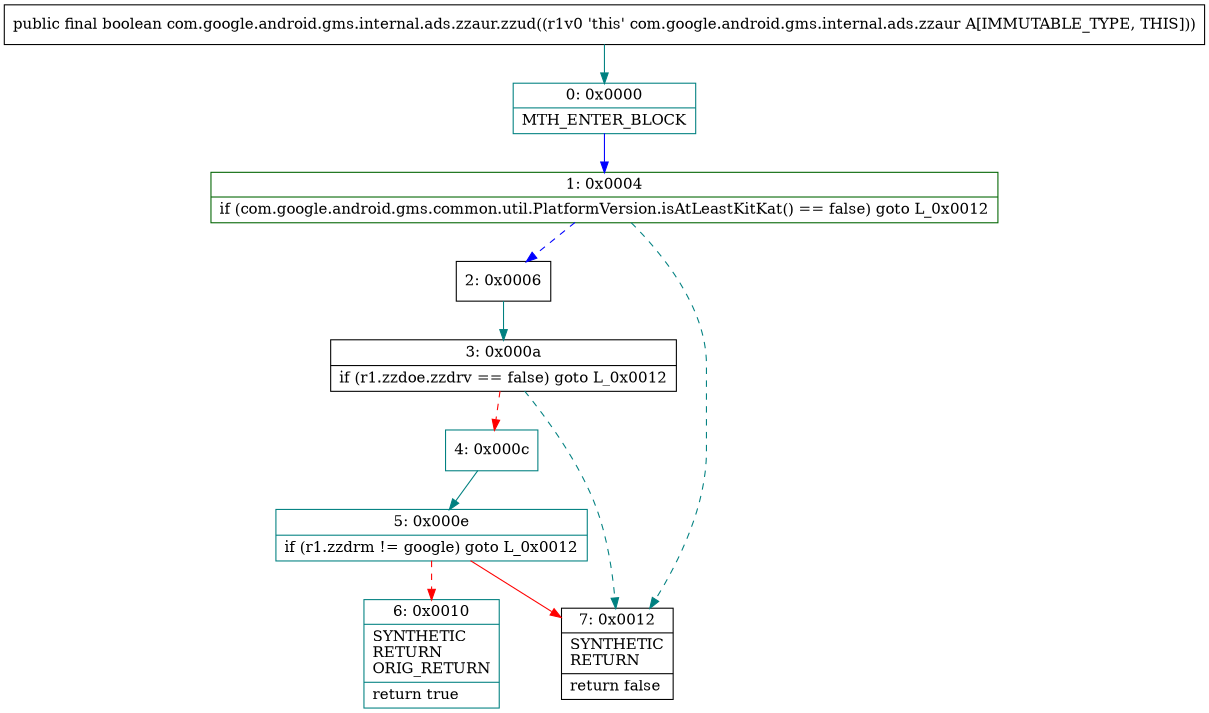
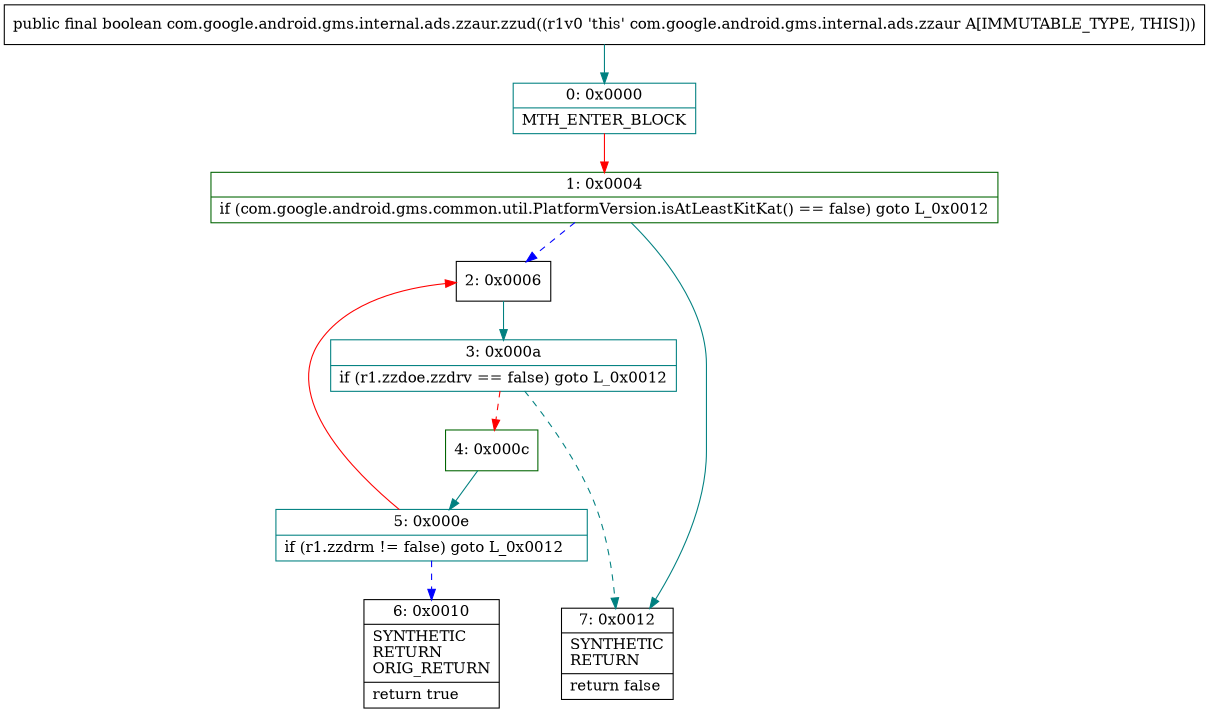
edge "0: 0x0000" -> "1: 0x0004": color blue -> red
node "3: 0x000a": color black -> teal
edge "1: 0x0004" -> "7: 0x0012": style dashed -> solid
node "4: 0x000c": color teal -> darkgreen
node "5: 0x000e": text "if (r1.zzdrm != google) goto L_0x0012" -> "if (r1.zzdrm != false) goto L_0x0012"
edge "5: 0x000e" -> "6: 0x0010": color red -> blue
edge "5: 0x000e" -> "7: 0x0012": now "5: 0x000e" -> "2: 0x0006"
node "6: 0x0010": color teal -> black
